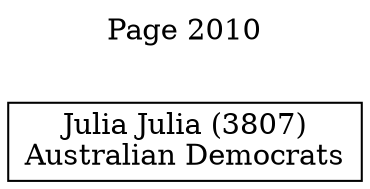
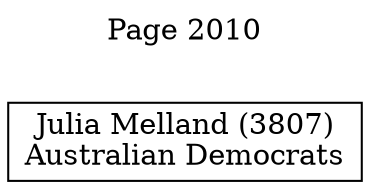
node "Julia Julia (3807) Australian Democrats": label "Julia Julia (3807) Australian Democrats" -> "Julia Melland (3807) Australian Democrats"
